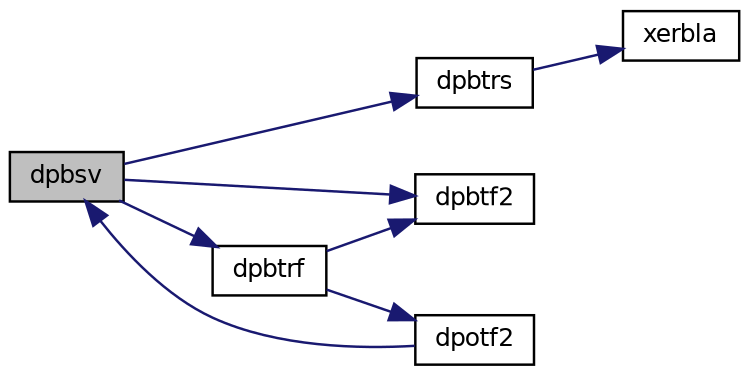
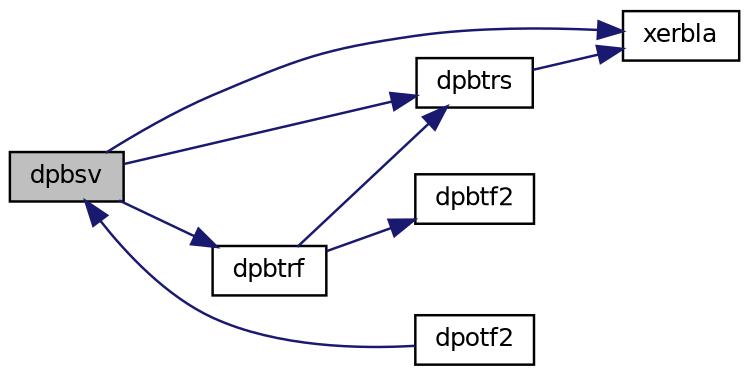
edge "dpbsv" -> "dpbtf2": now "dpbsv" -> "xerbla"
edge "dpbtrf" -> "dpotf2": now "dpbtrf" -> "dpbtrs"
